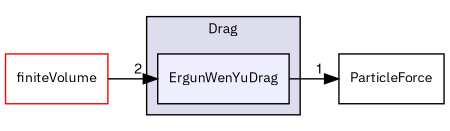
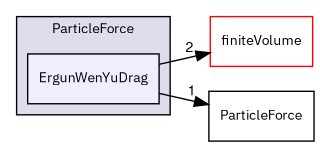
cluster "Drag": label "Drag" -> "ParticleForce"
edge "finiteVolume" -> "ErgunWenYuDrag": reversed
